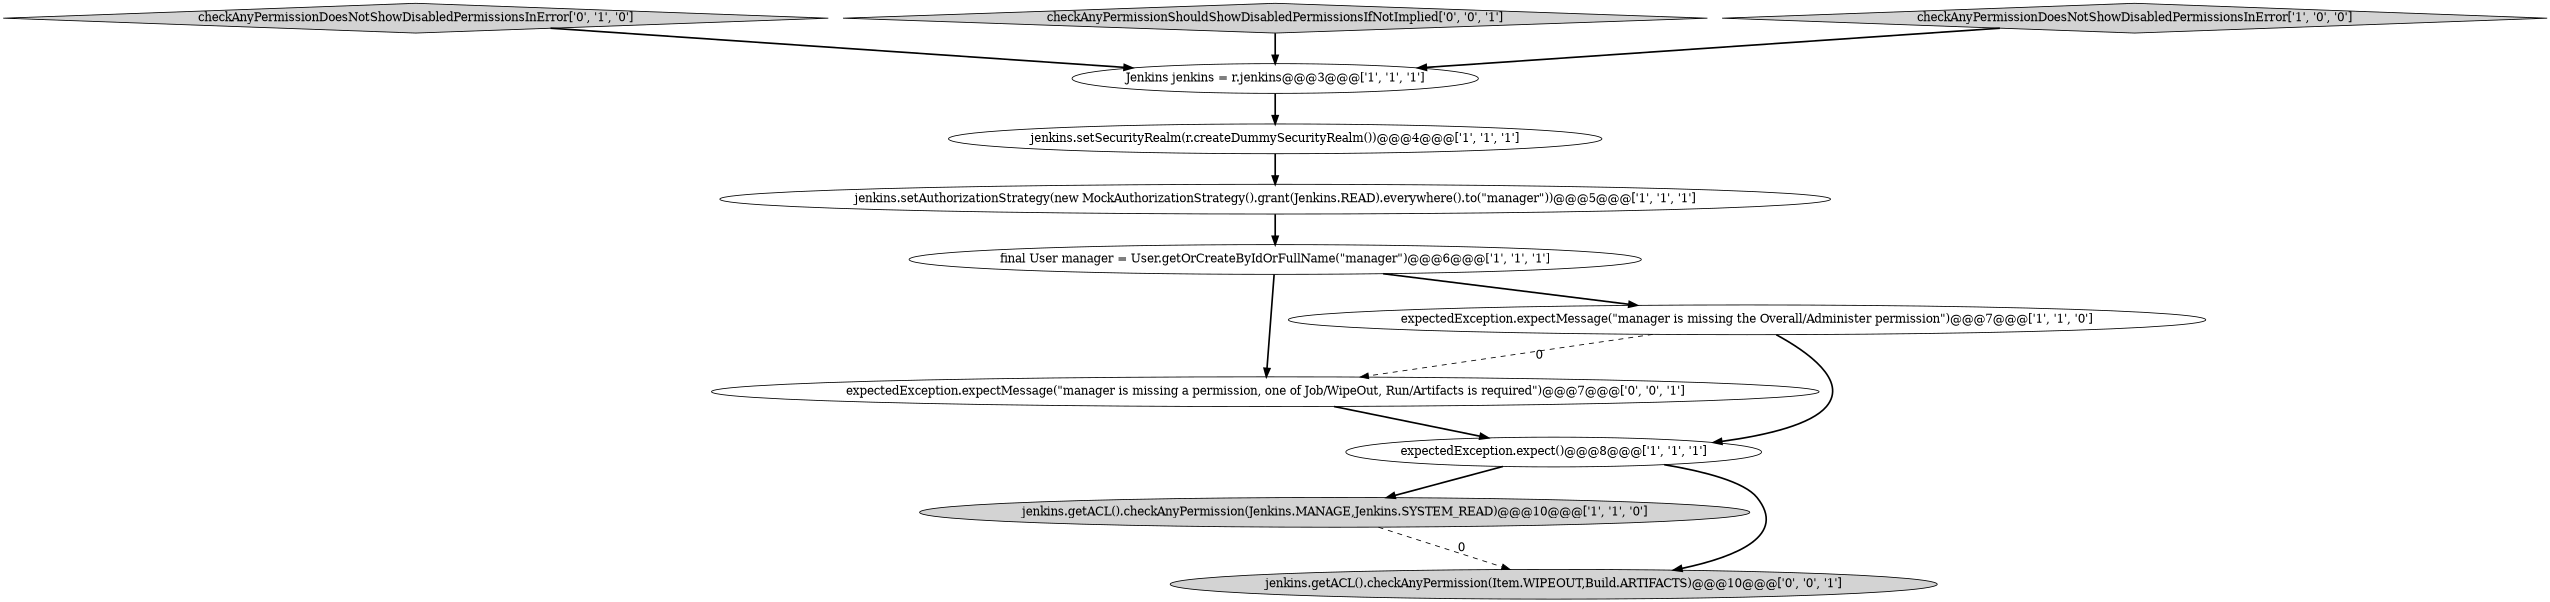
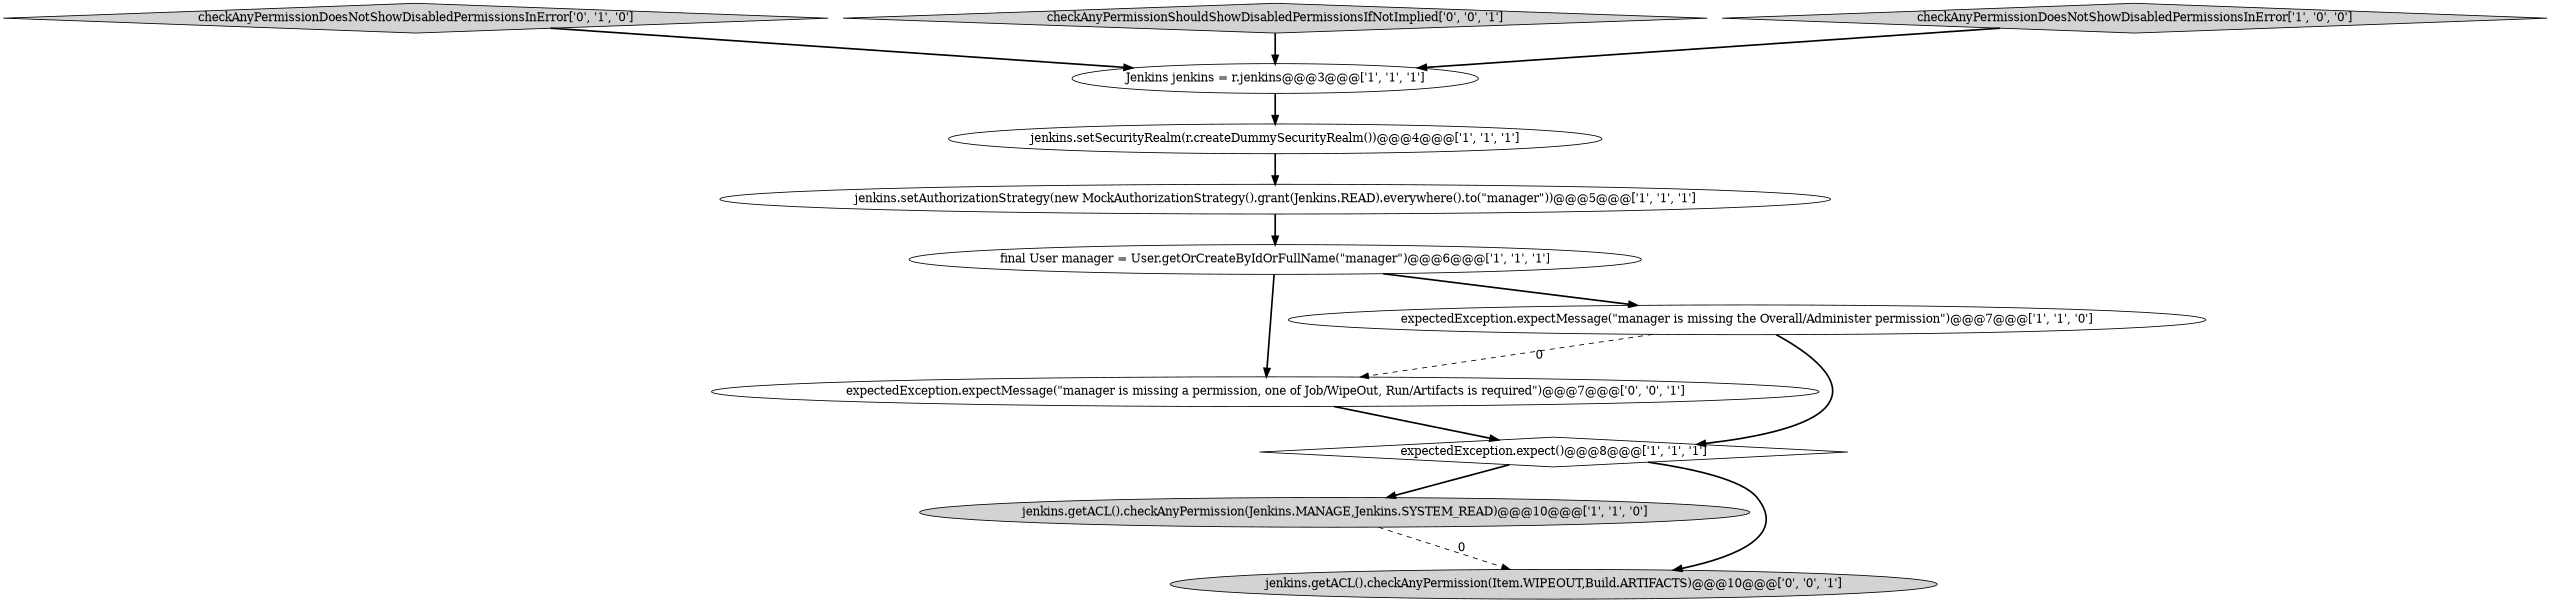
node "expectedException.expect()@@@8@@@['1', '1', '1']": shape ellipse -> diamond
